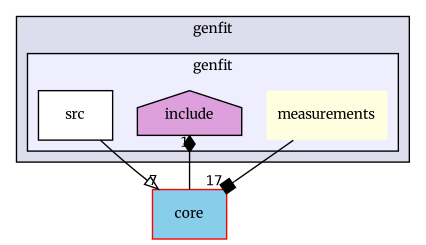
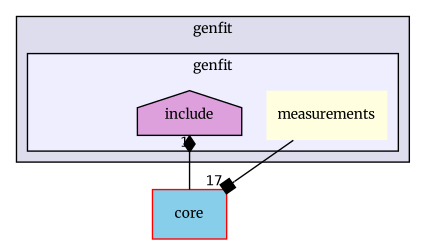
node "src": removed
